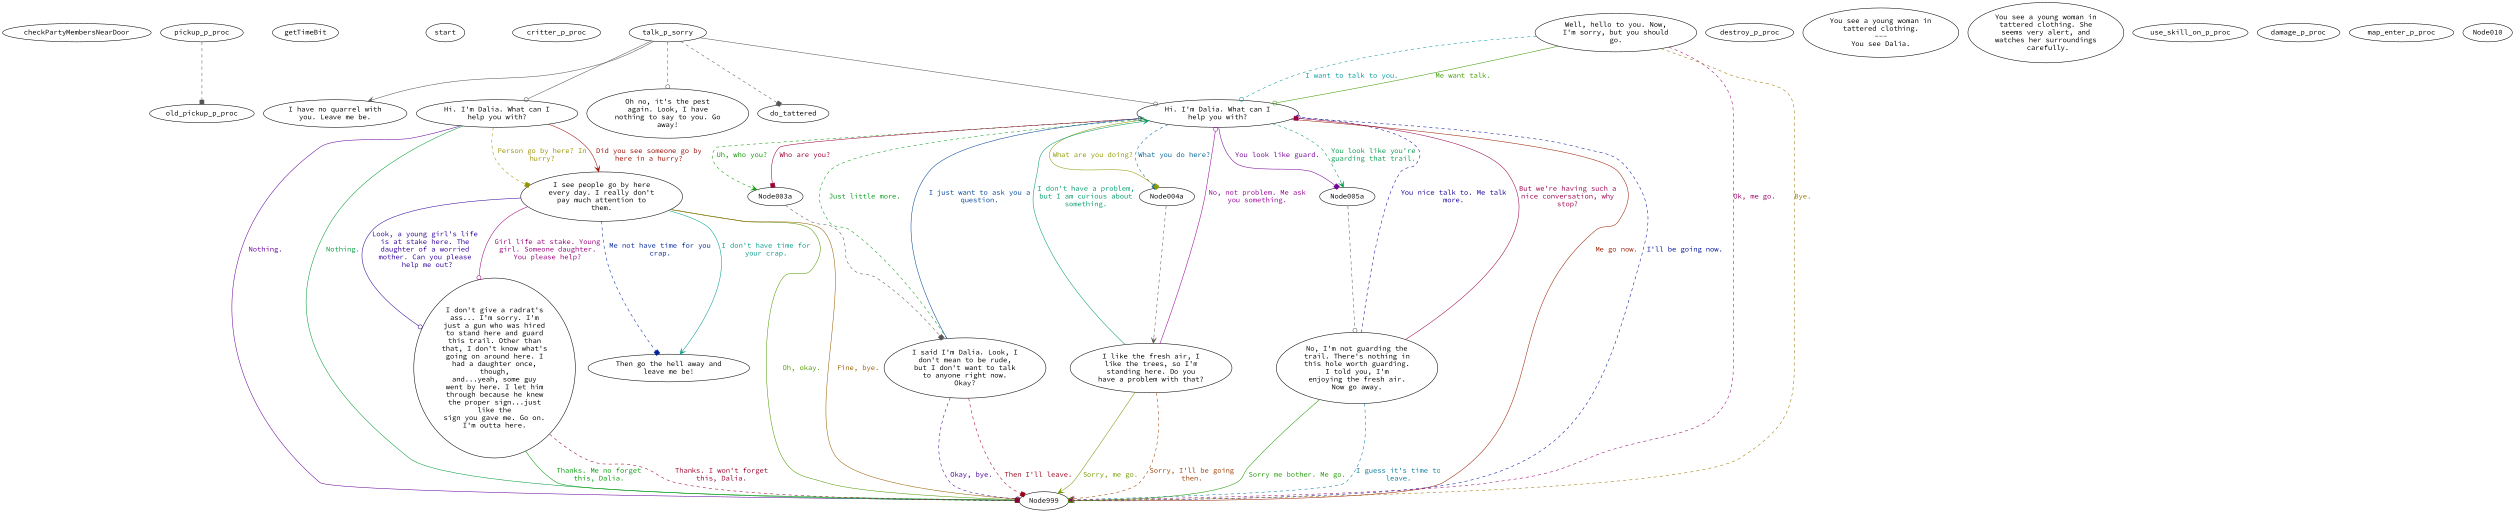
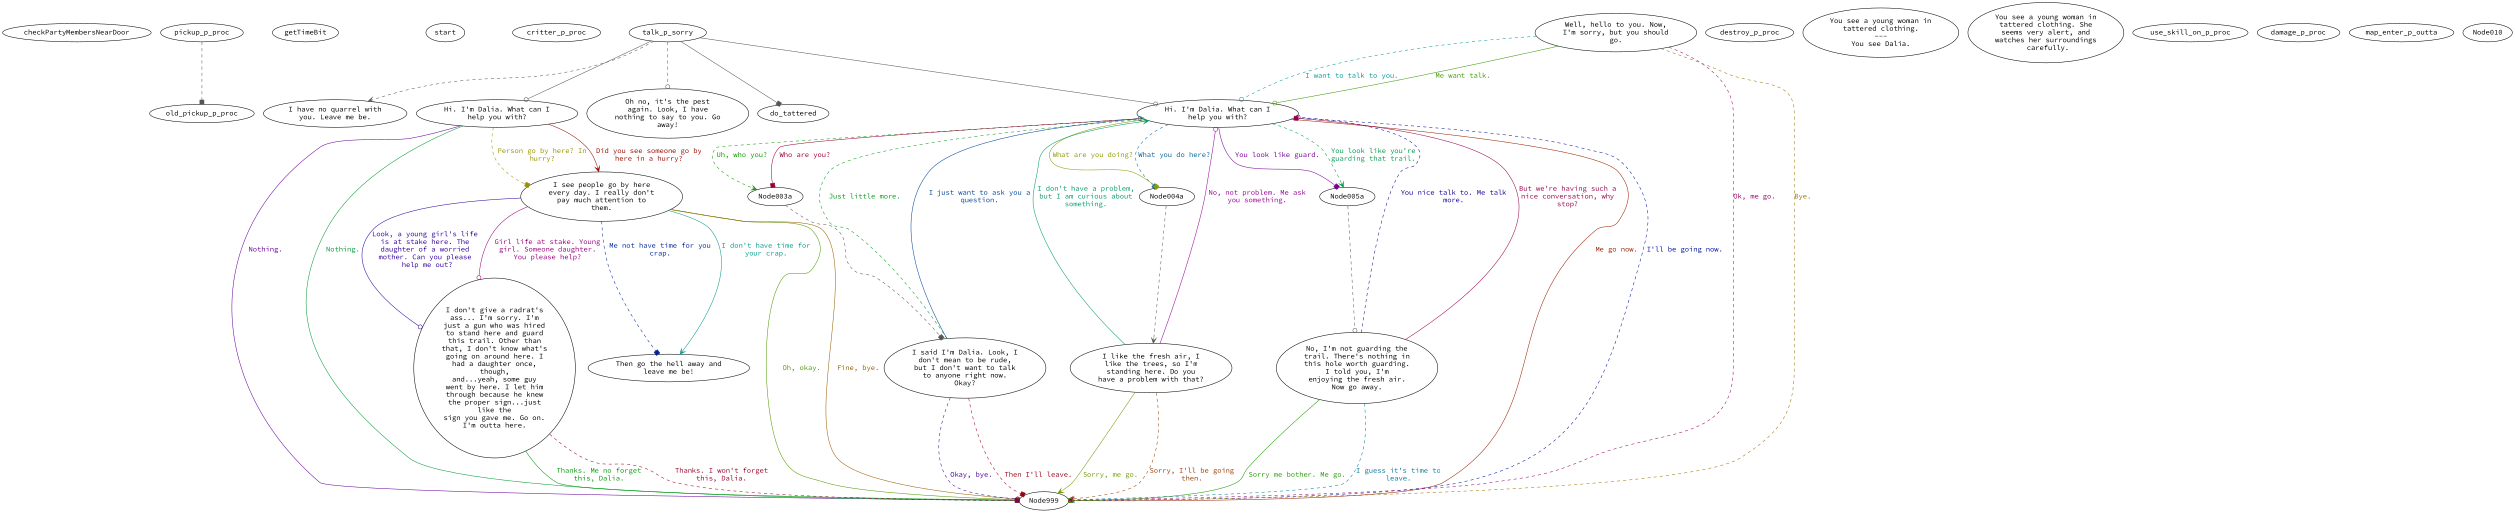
node "map_enter_p_proc": label "map_enter_p_proc" -> "map_enter_p_outta"
edge "talk_p_sorry" -> "do_tattered": style dashed -> solid
edge "talk_p_sorry" -> "I have no quarrel with you. Leave me be.": style solid -> dashed
